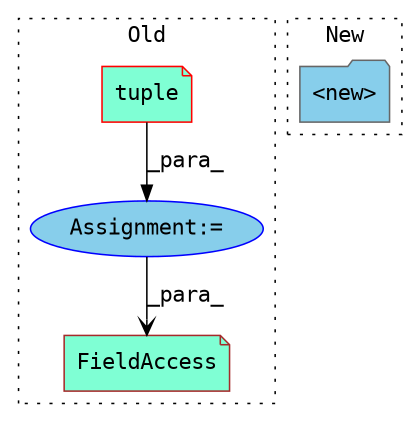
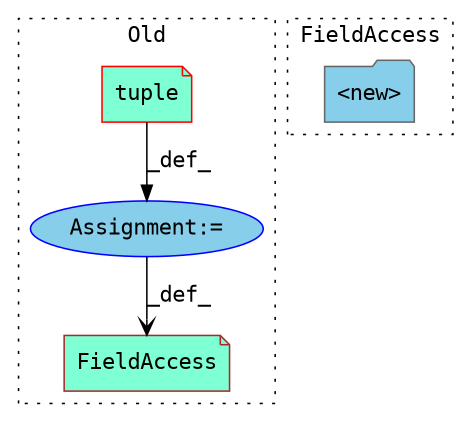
cluster "New": label "New" -> "FieldAccess"
edge "tuple" -> "Assignment:=": label "_para_" -> "_def_"
edge "Assignment:=" -> "FieldAccess": label "_para_" -> "_def_"
